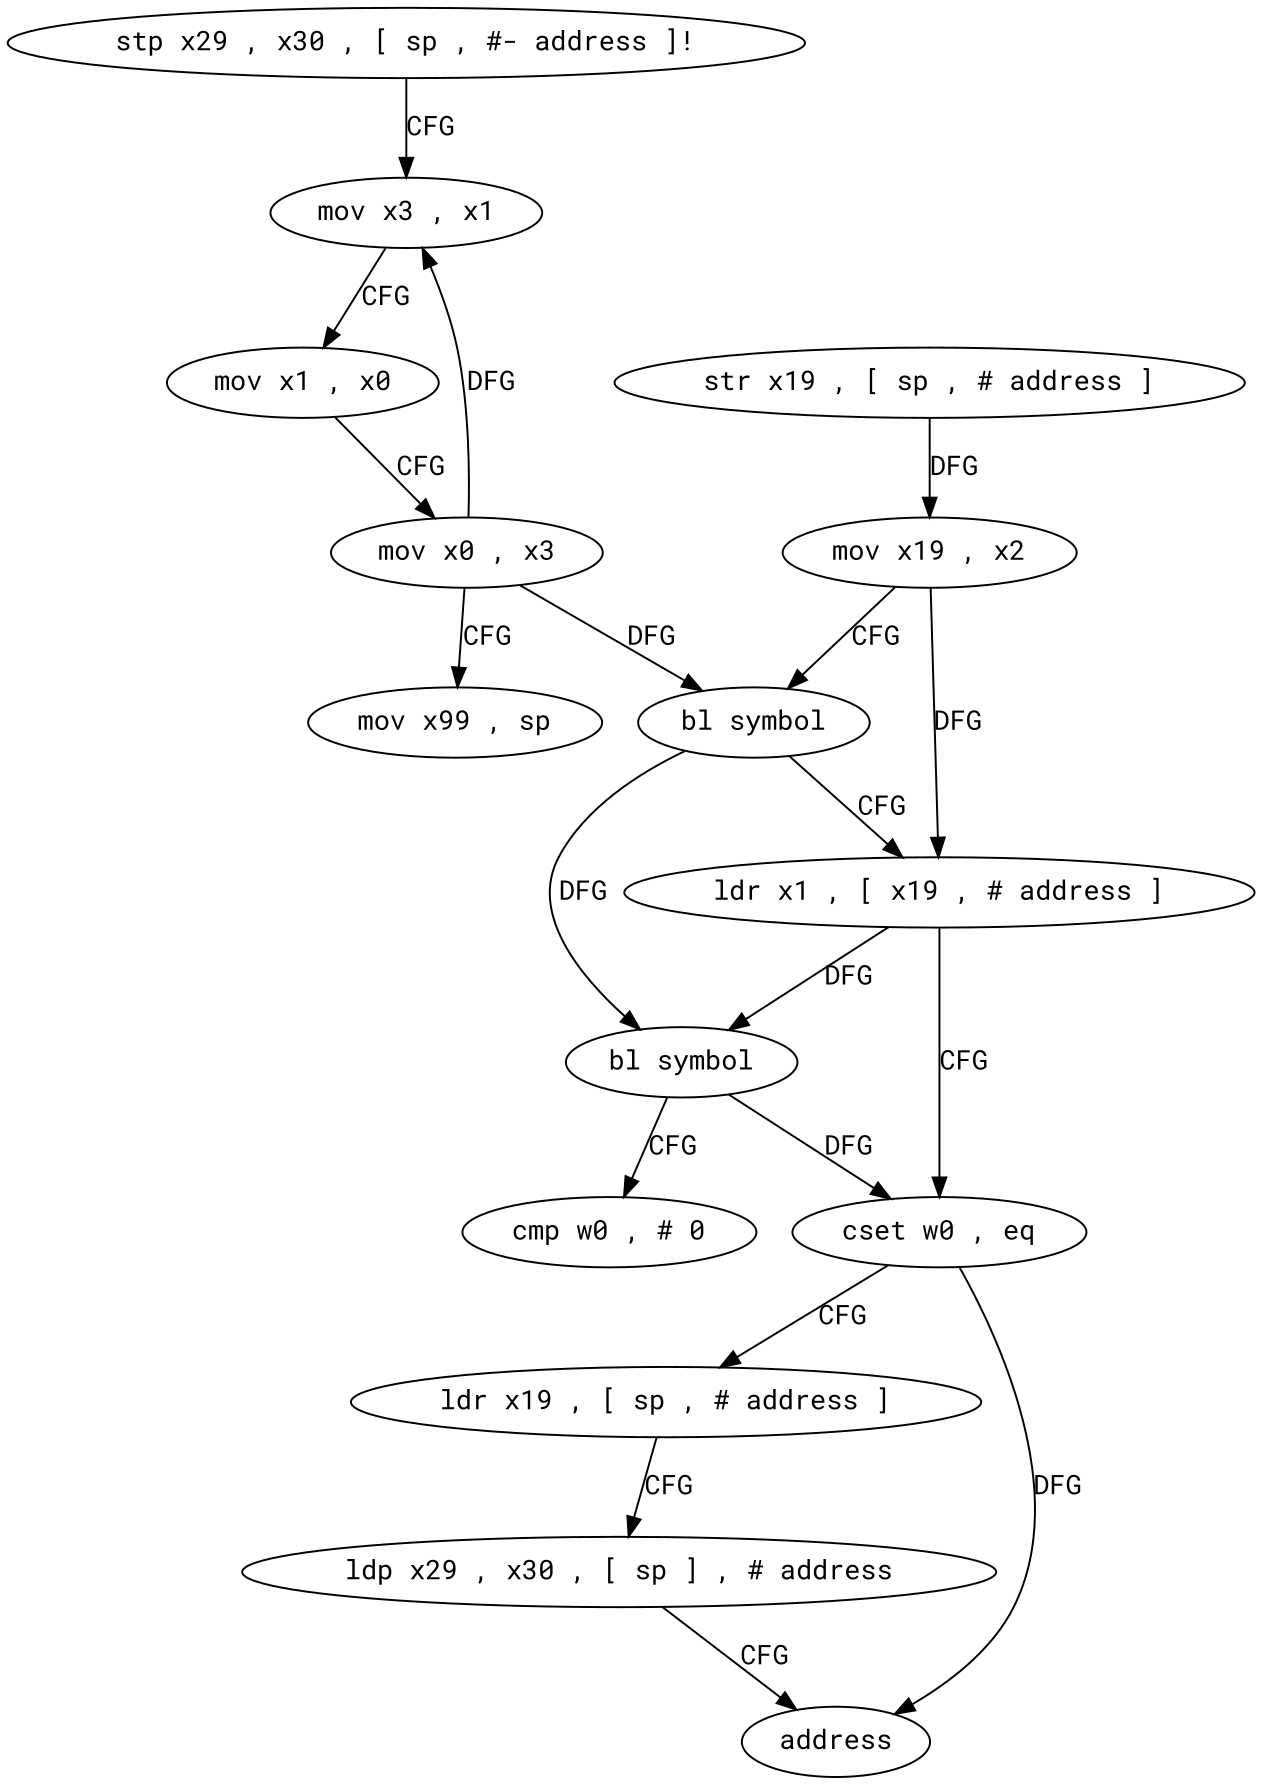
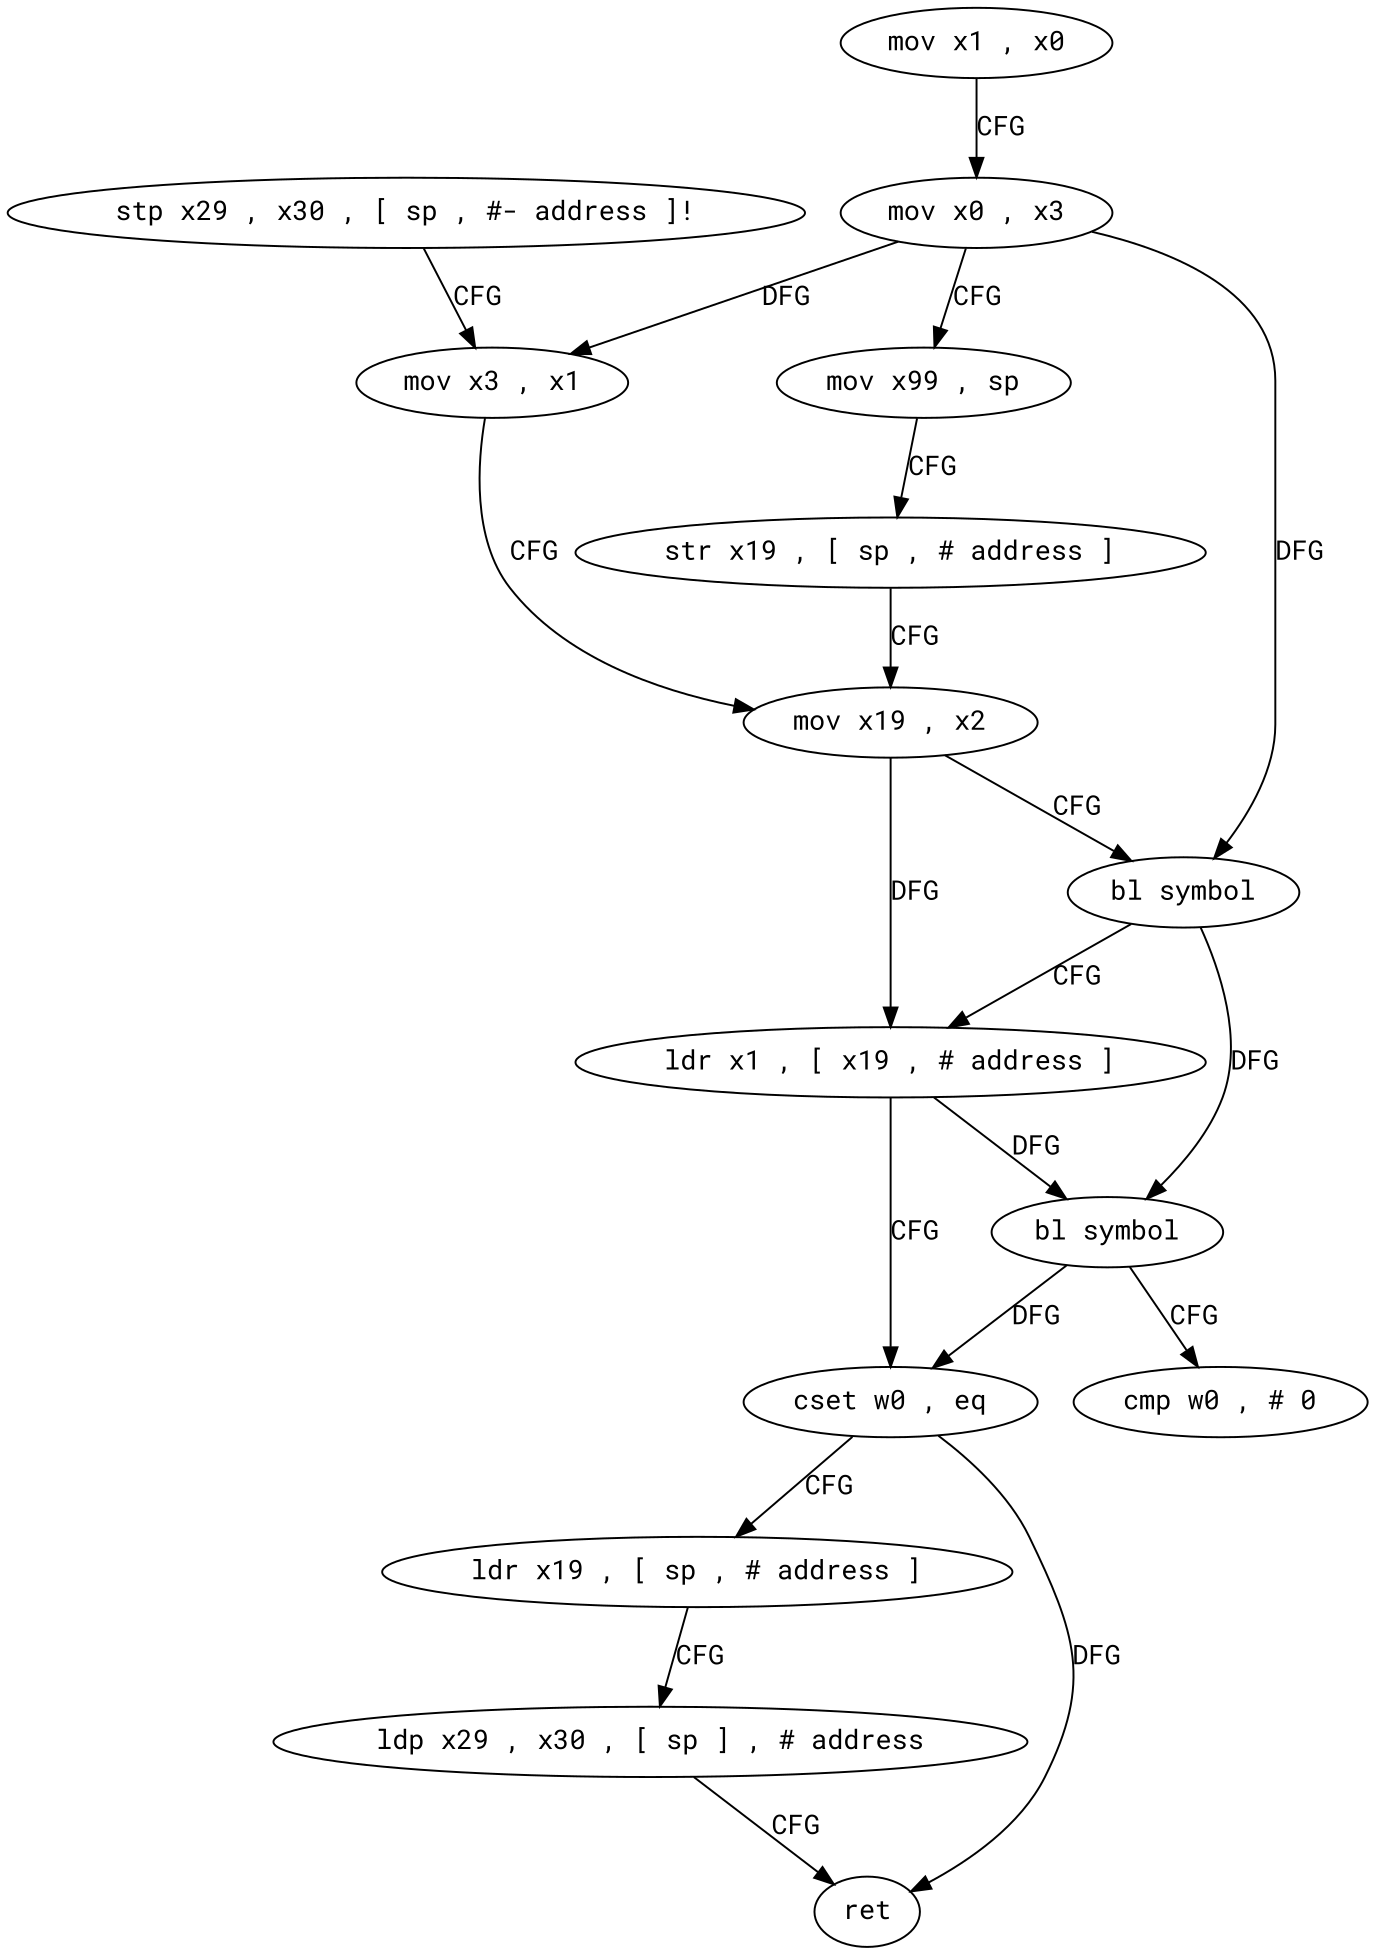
edge "mov x3 , x1" -> "mov x1 , x0": now "mov x3 , x1" -> "mov x19 , x2"
edge "mov x99 , sp" -> "str x19 , [ sp , # address ]": added, label "CFG"
edge "str x19 , [ sp , # address ]" -> "mov x19 , x2": label "DFG" -> "CFG"
node "address": label "address" -> "ret"
